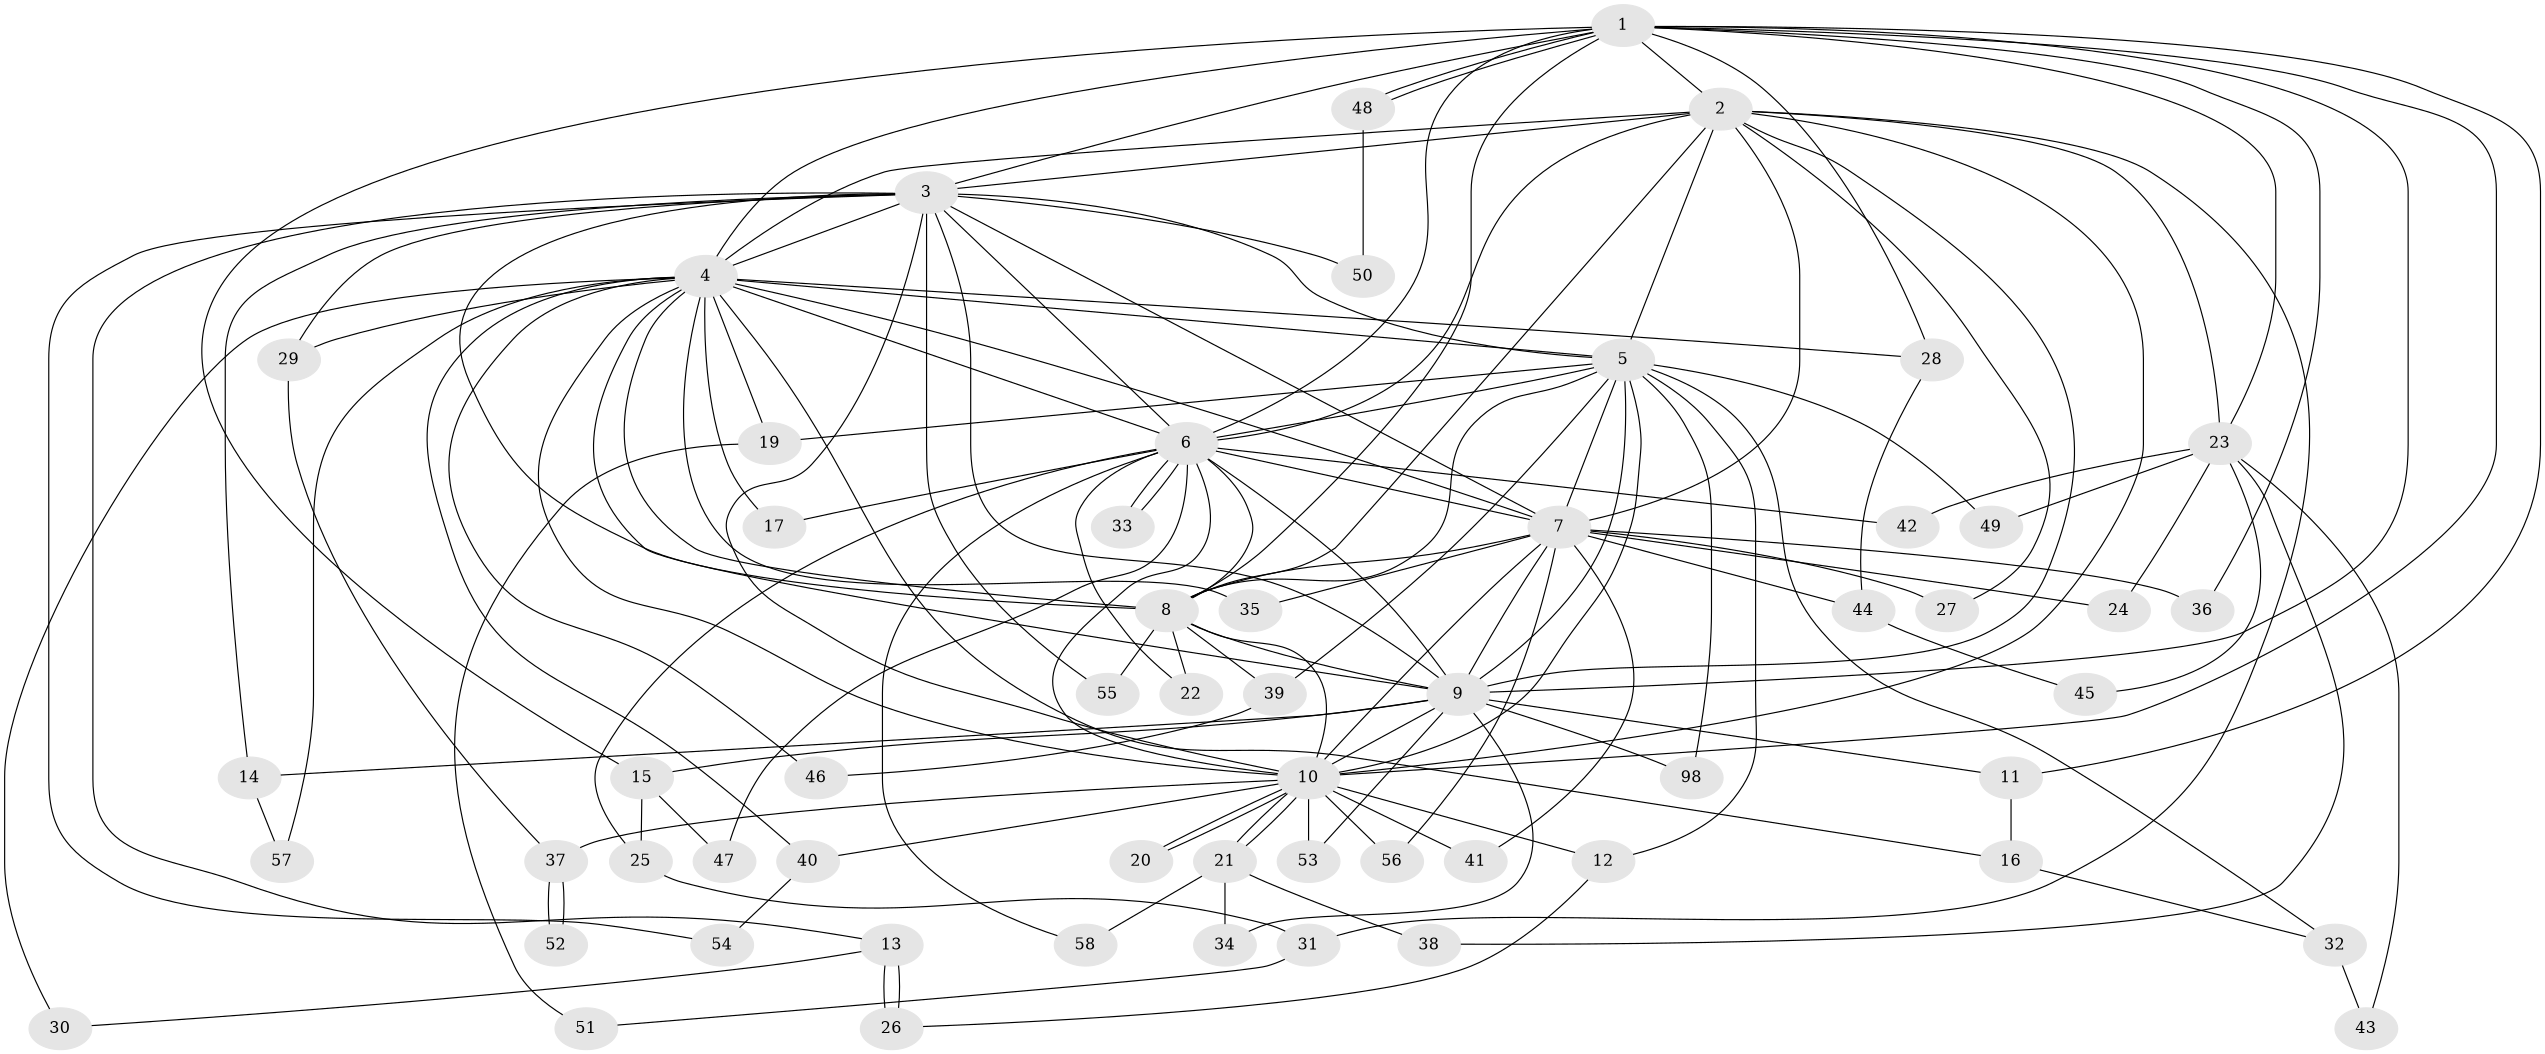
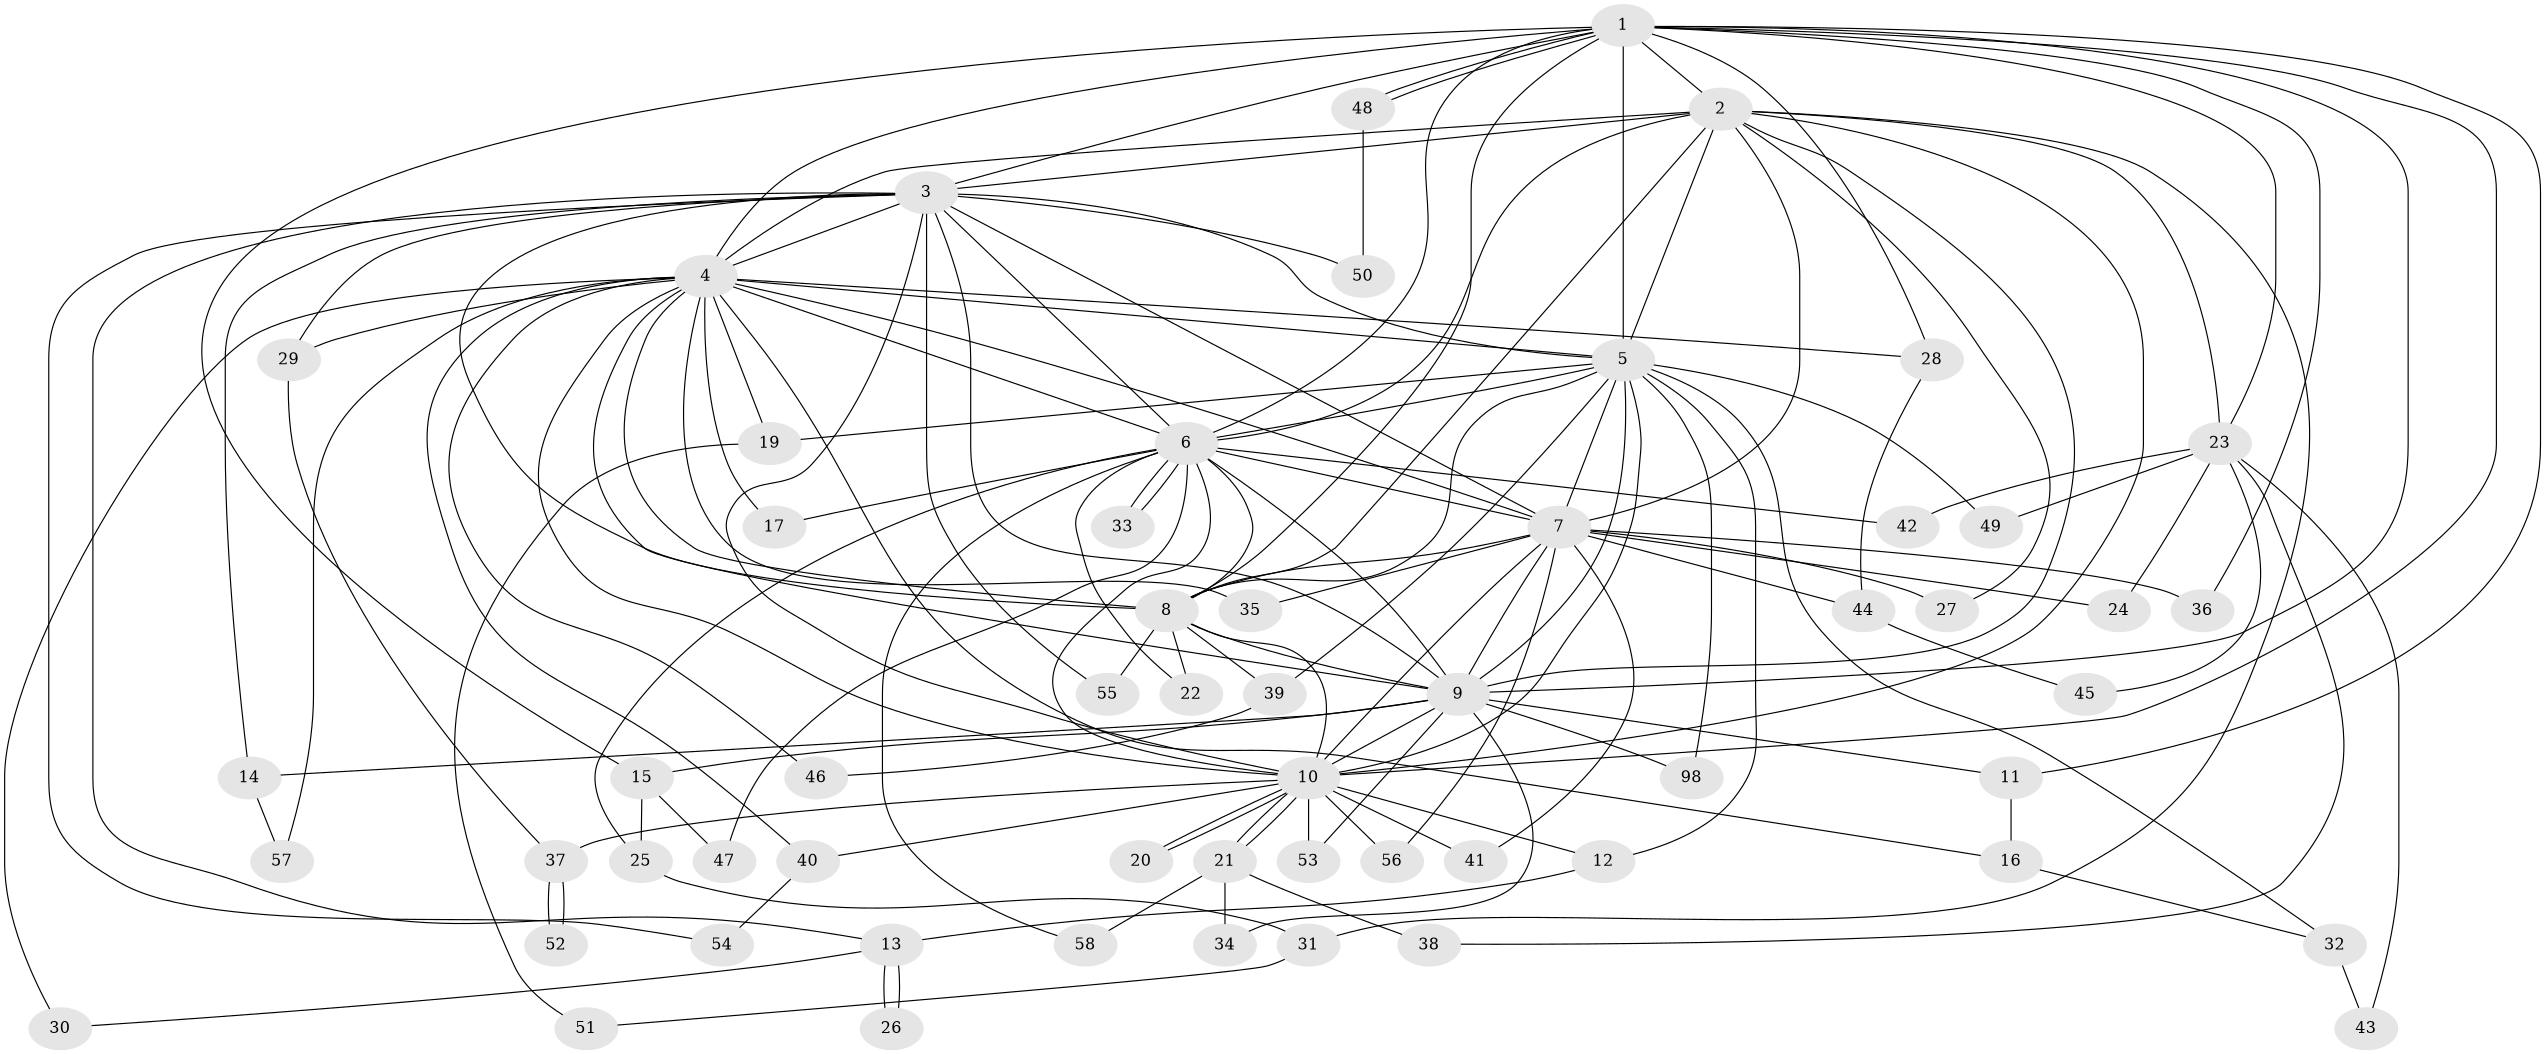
edge "1" -- "5": added
edge "12" -- "26": now "12" -- "13"
